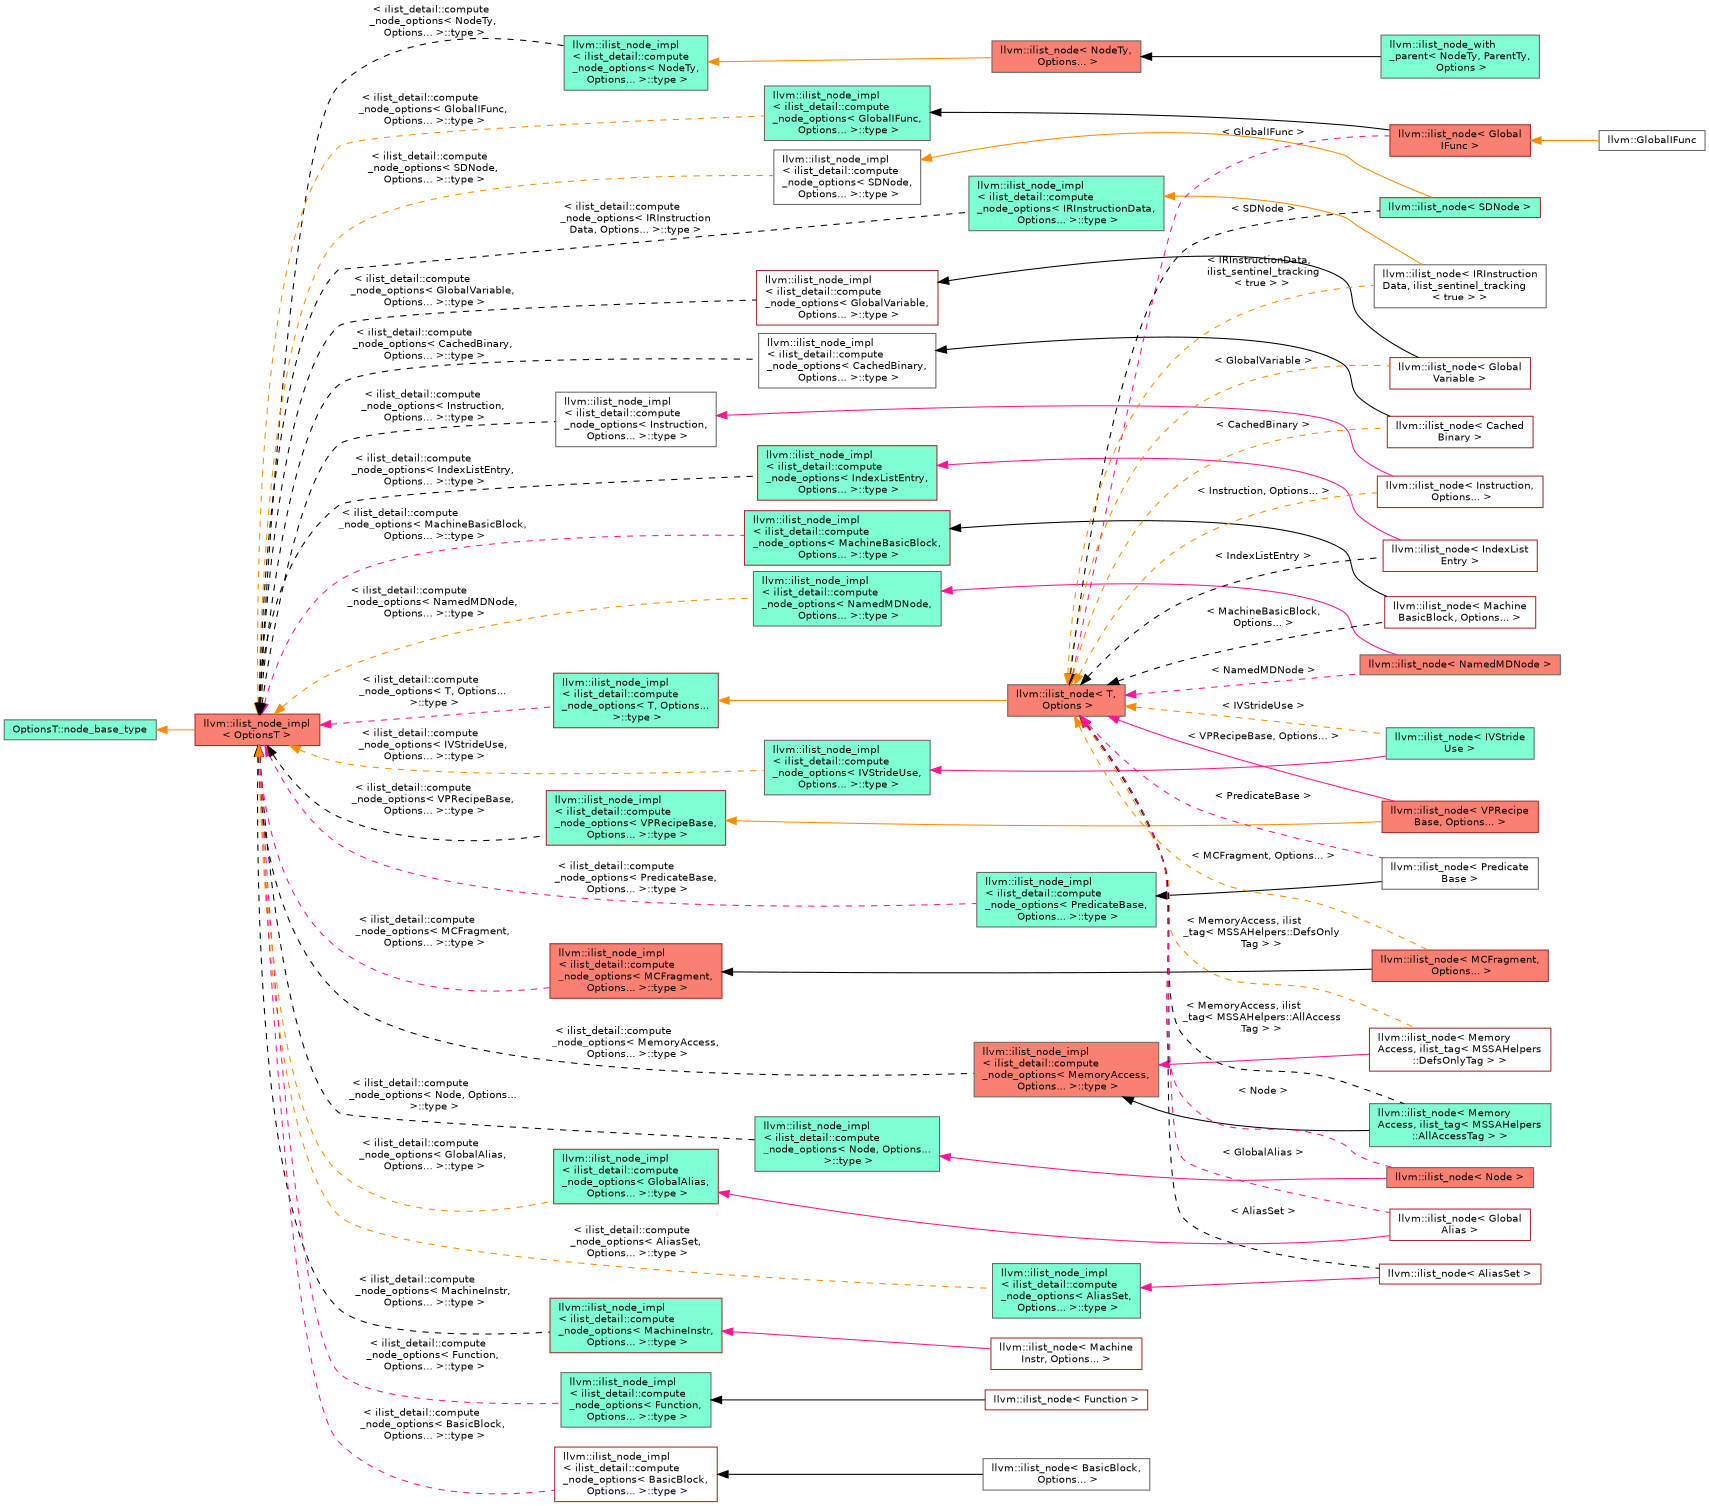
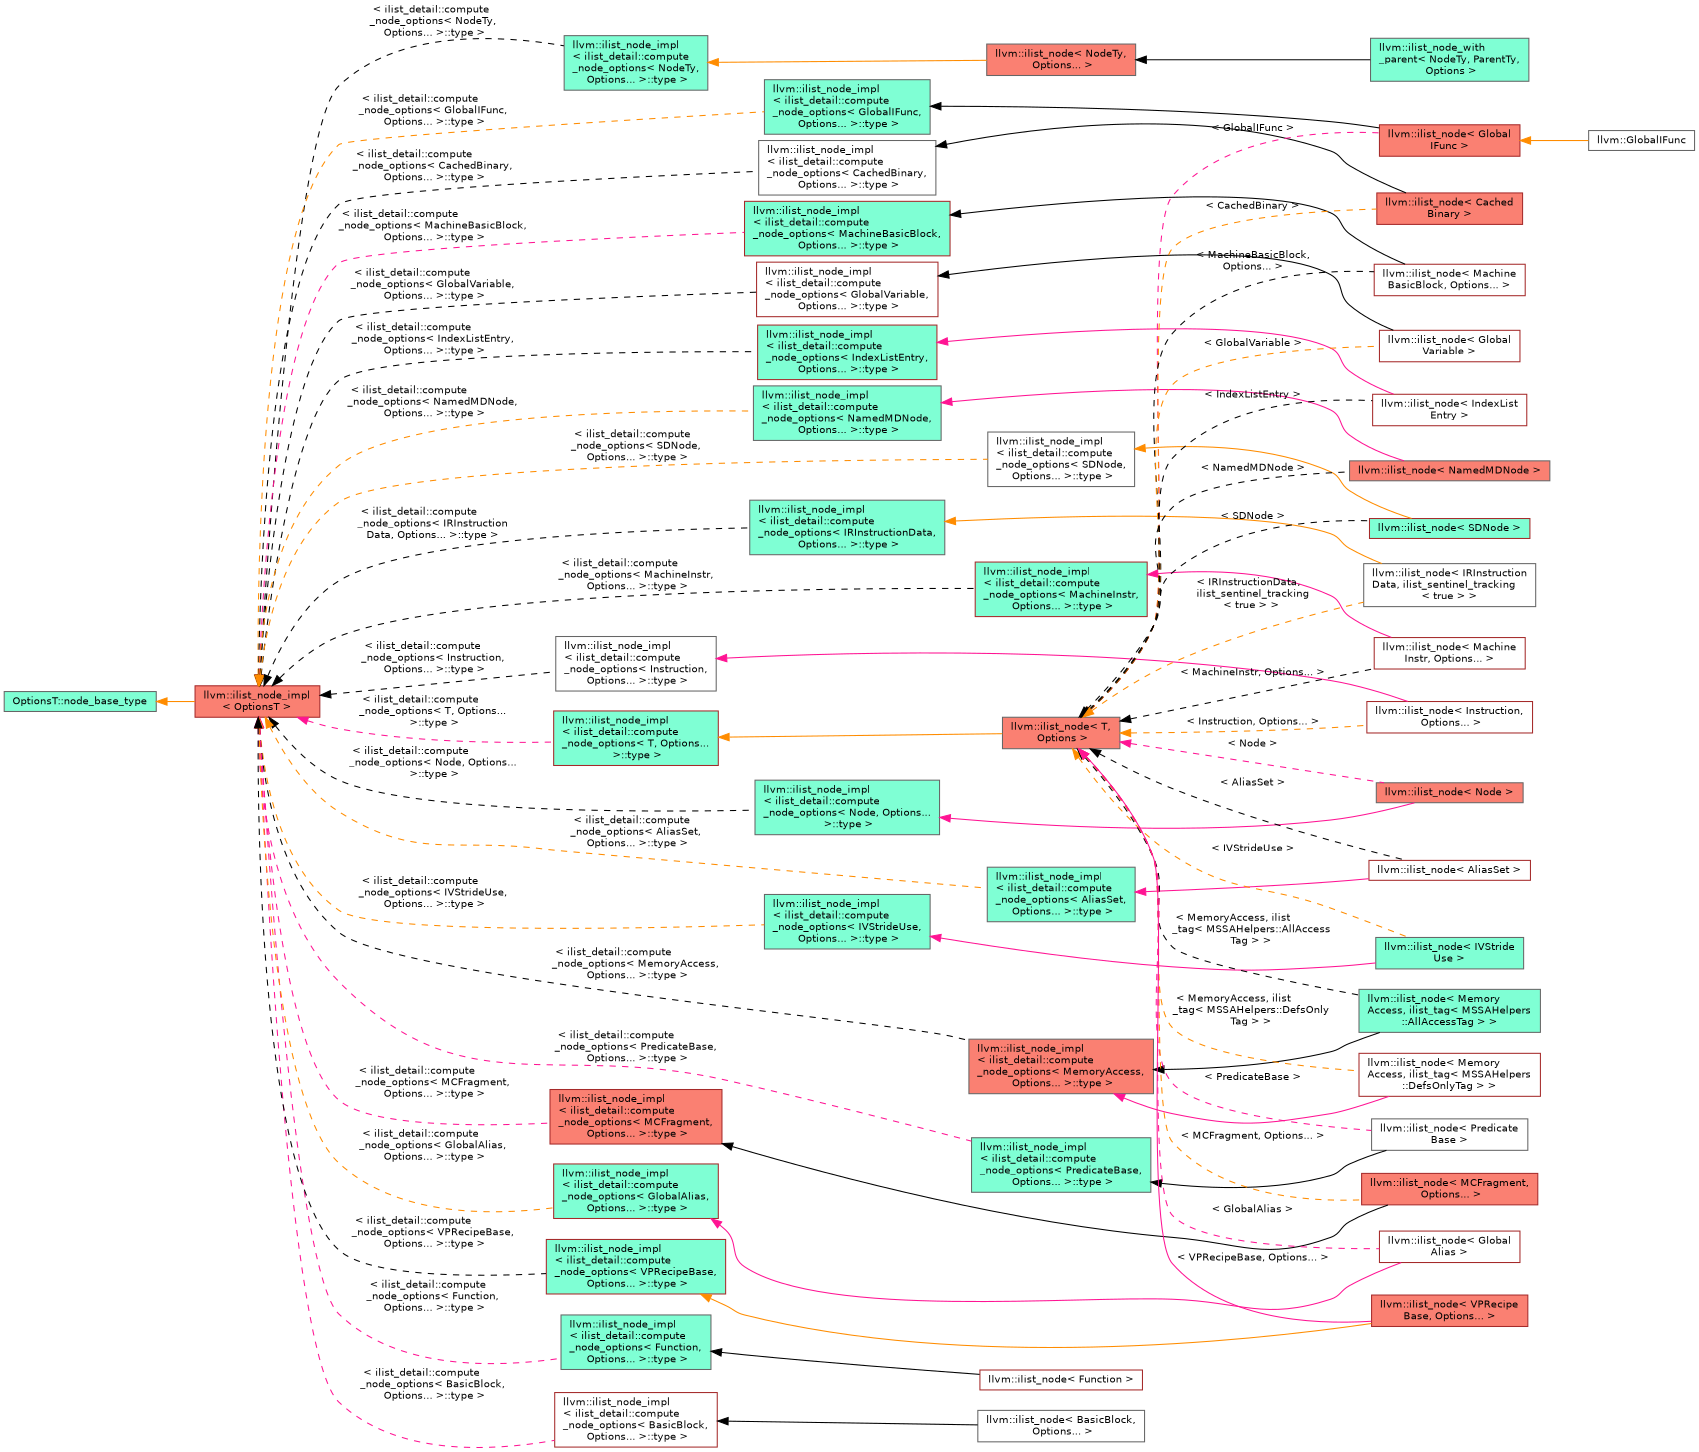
node "llvm::ilist_node< Cached Binary >": fillcolor white -> salmon
edge "llvm::ilist_node< NamedMDNode >" -> "llvm::ilist_node< T, Options >": color deeppink -> black
edge "llvm::ilist_node< Machine Instr, Options... >" -> "llvm::ilist_node< T, Options >": added, label "< MachineInstr, Options... >"
